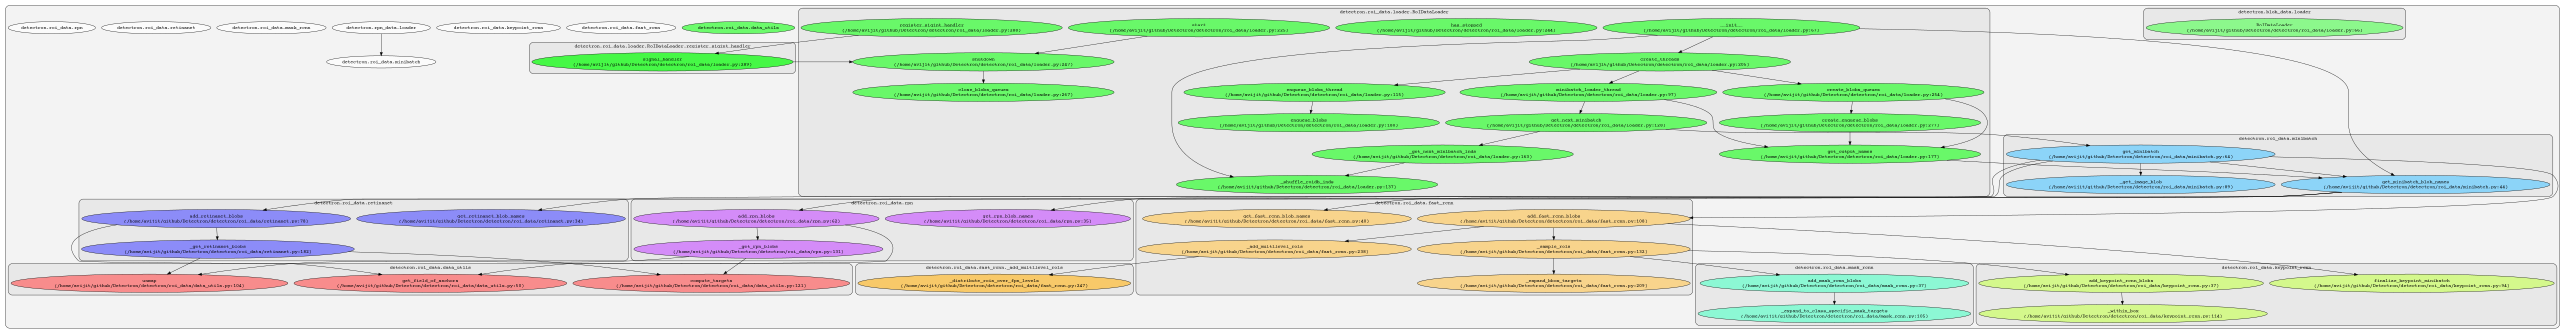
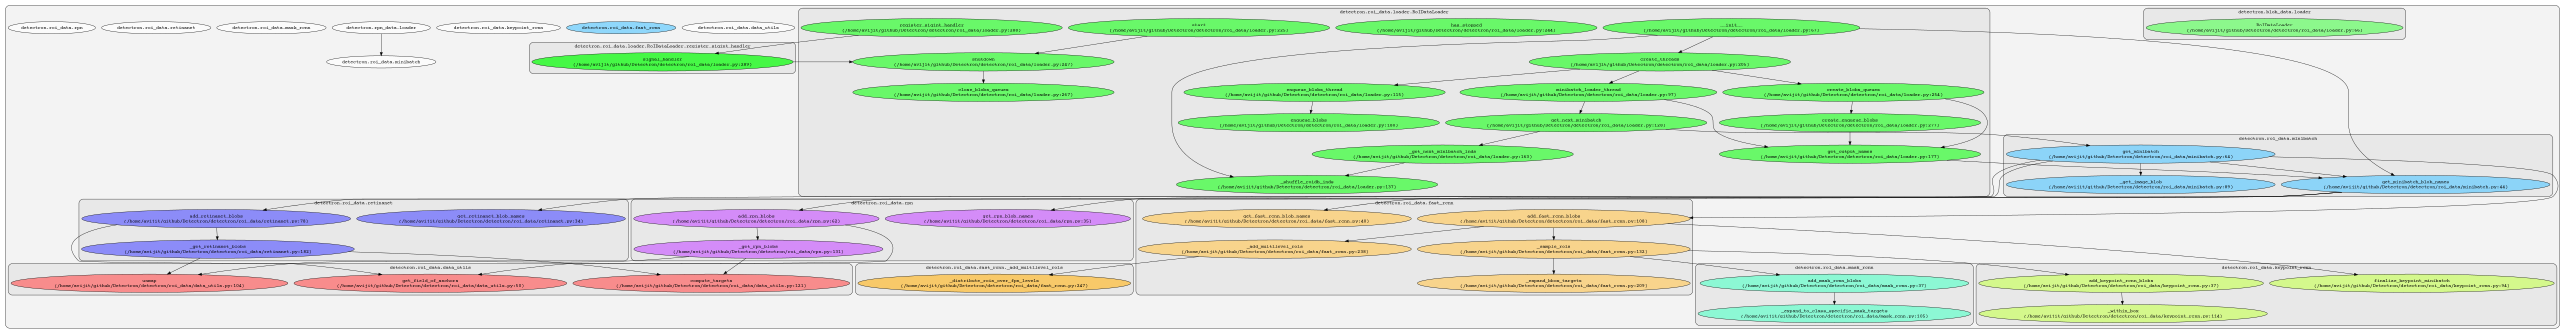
node "detectron.roi_data.fast_rcnn": fillcolor #ffffffb2 -> #65cbffb2
node "detectron.roi_data.data_utils": fillcolor #32ff32b2 -> #ffffffb2
